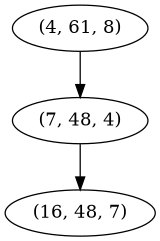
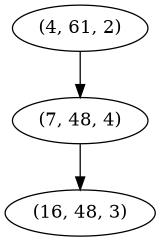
node "(4, 61, 8)": label "(4, 61, 8)" -> "(4, 61, 2)"
node "(16, 48, 7)": label "(16, 48, 7)" -> "(16, 48, 3)"
